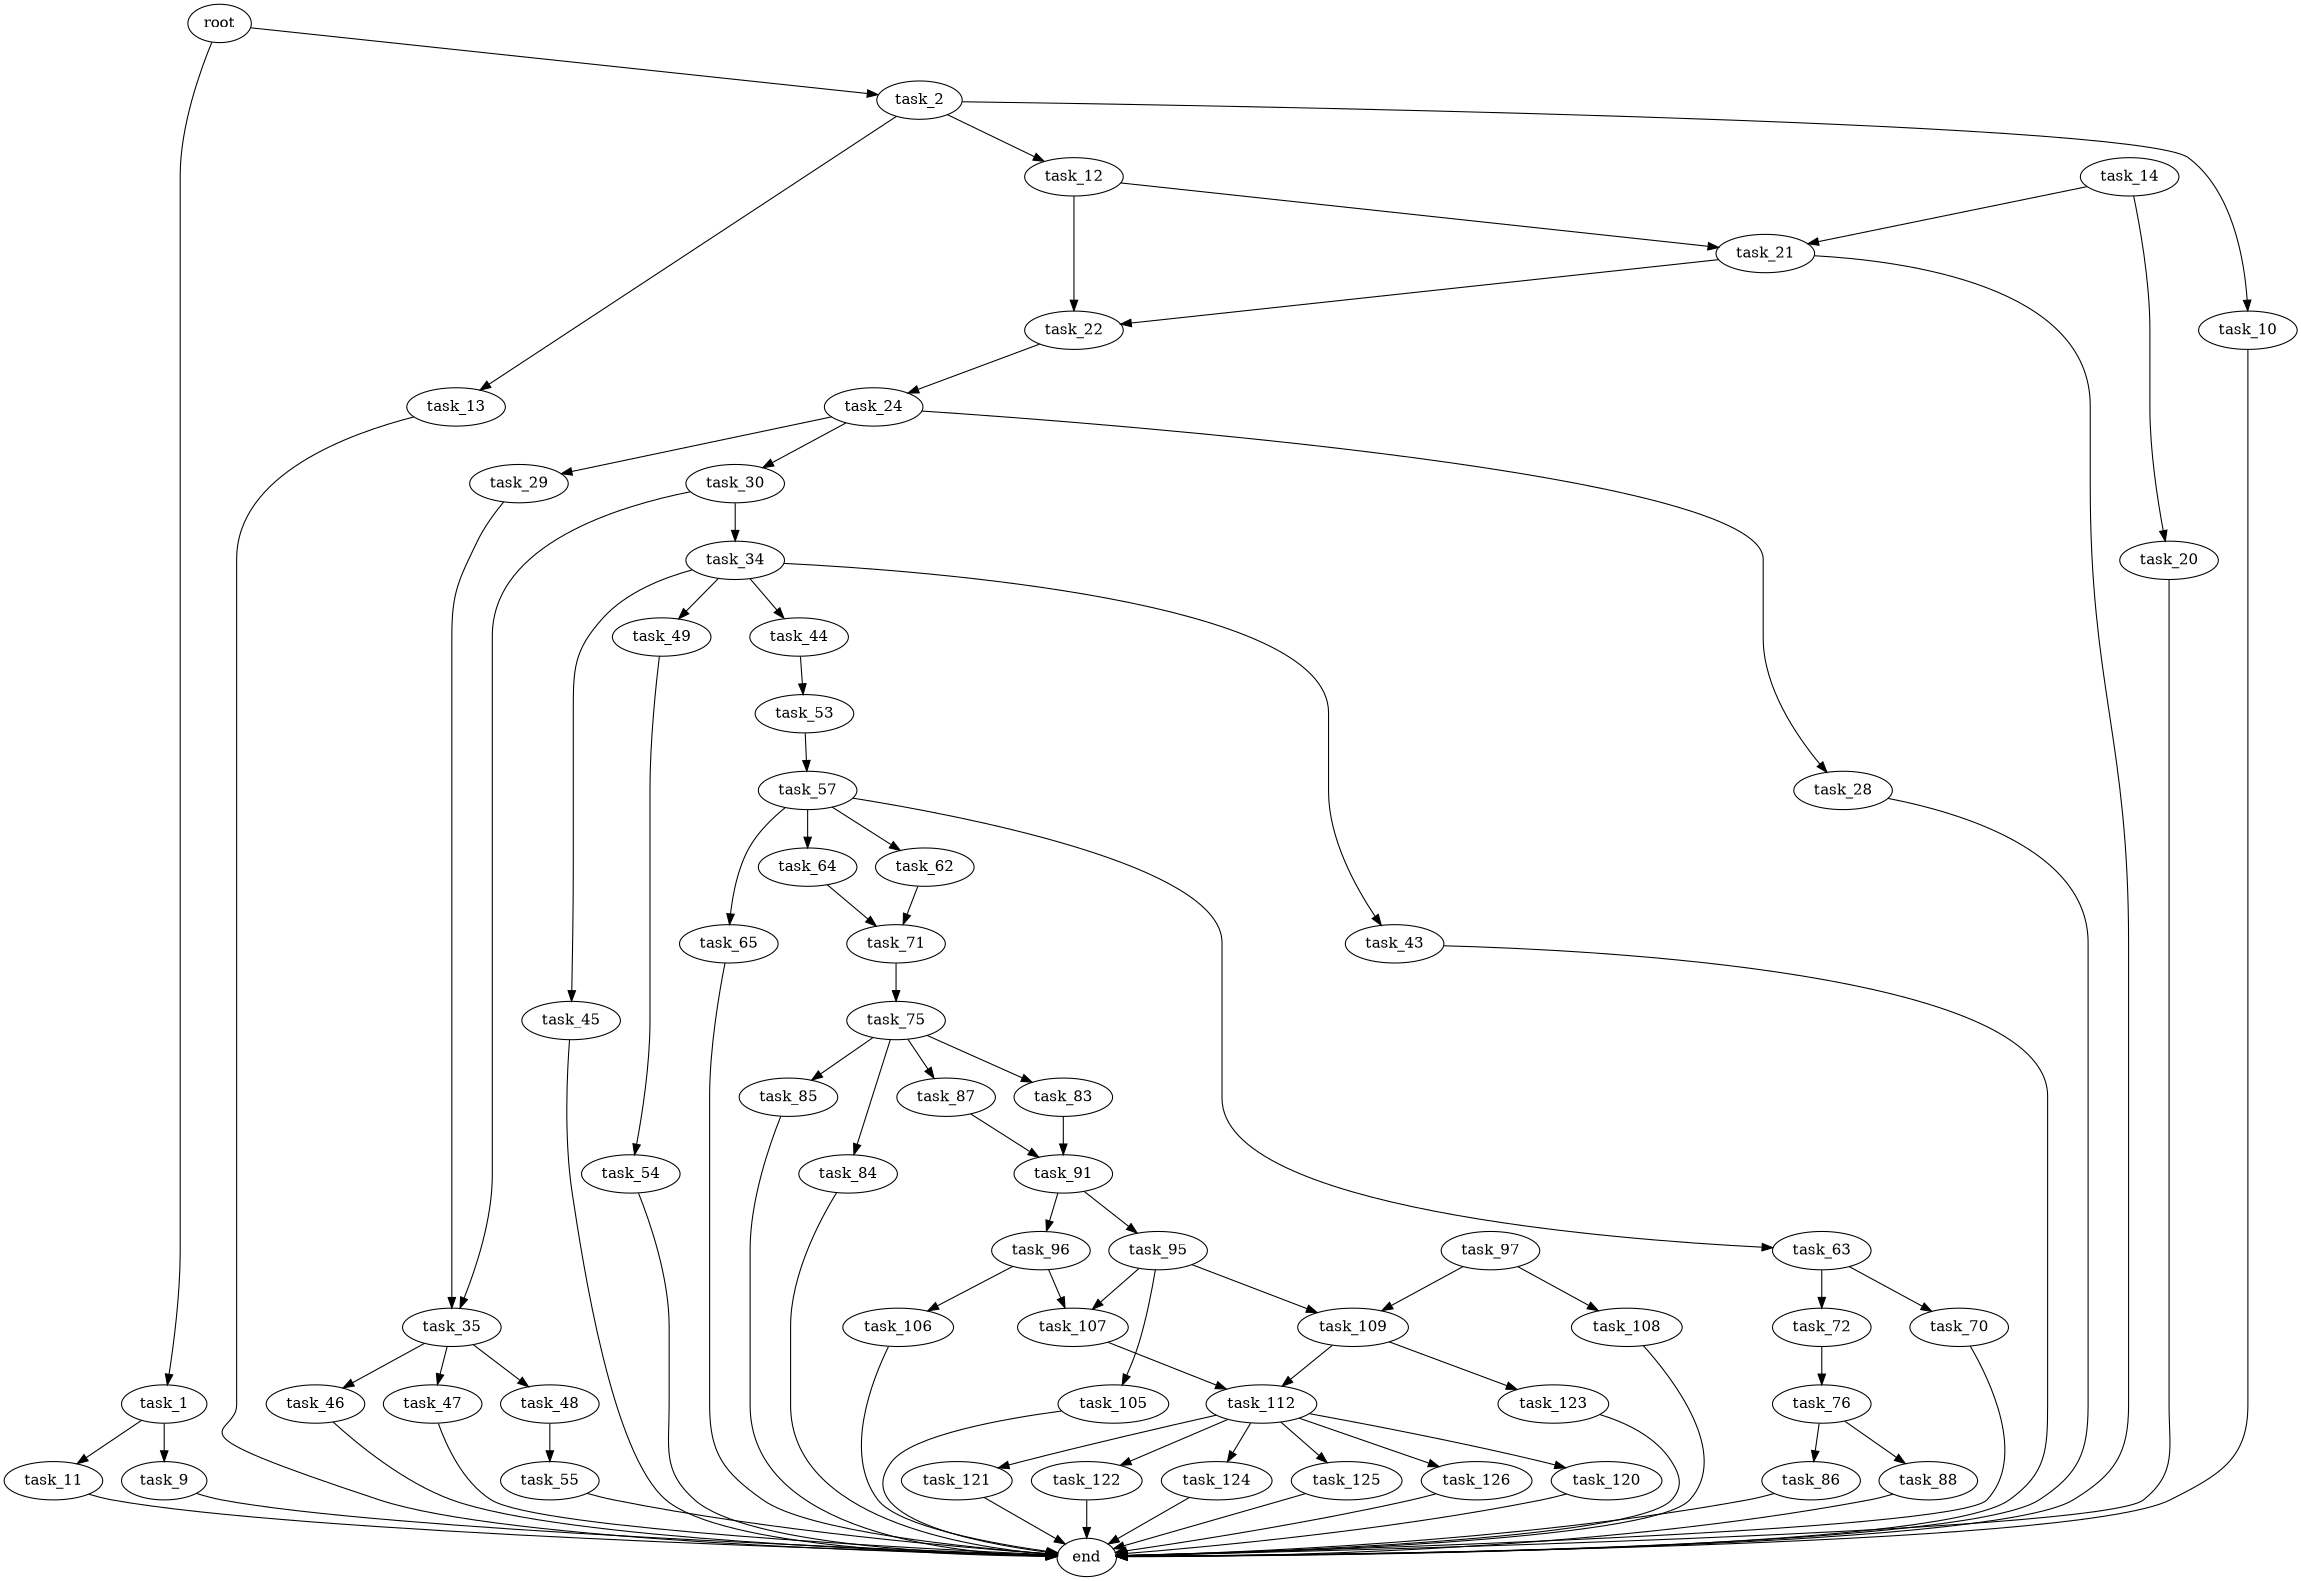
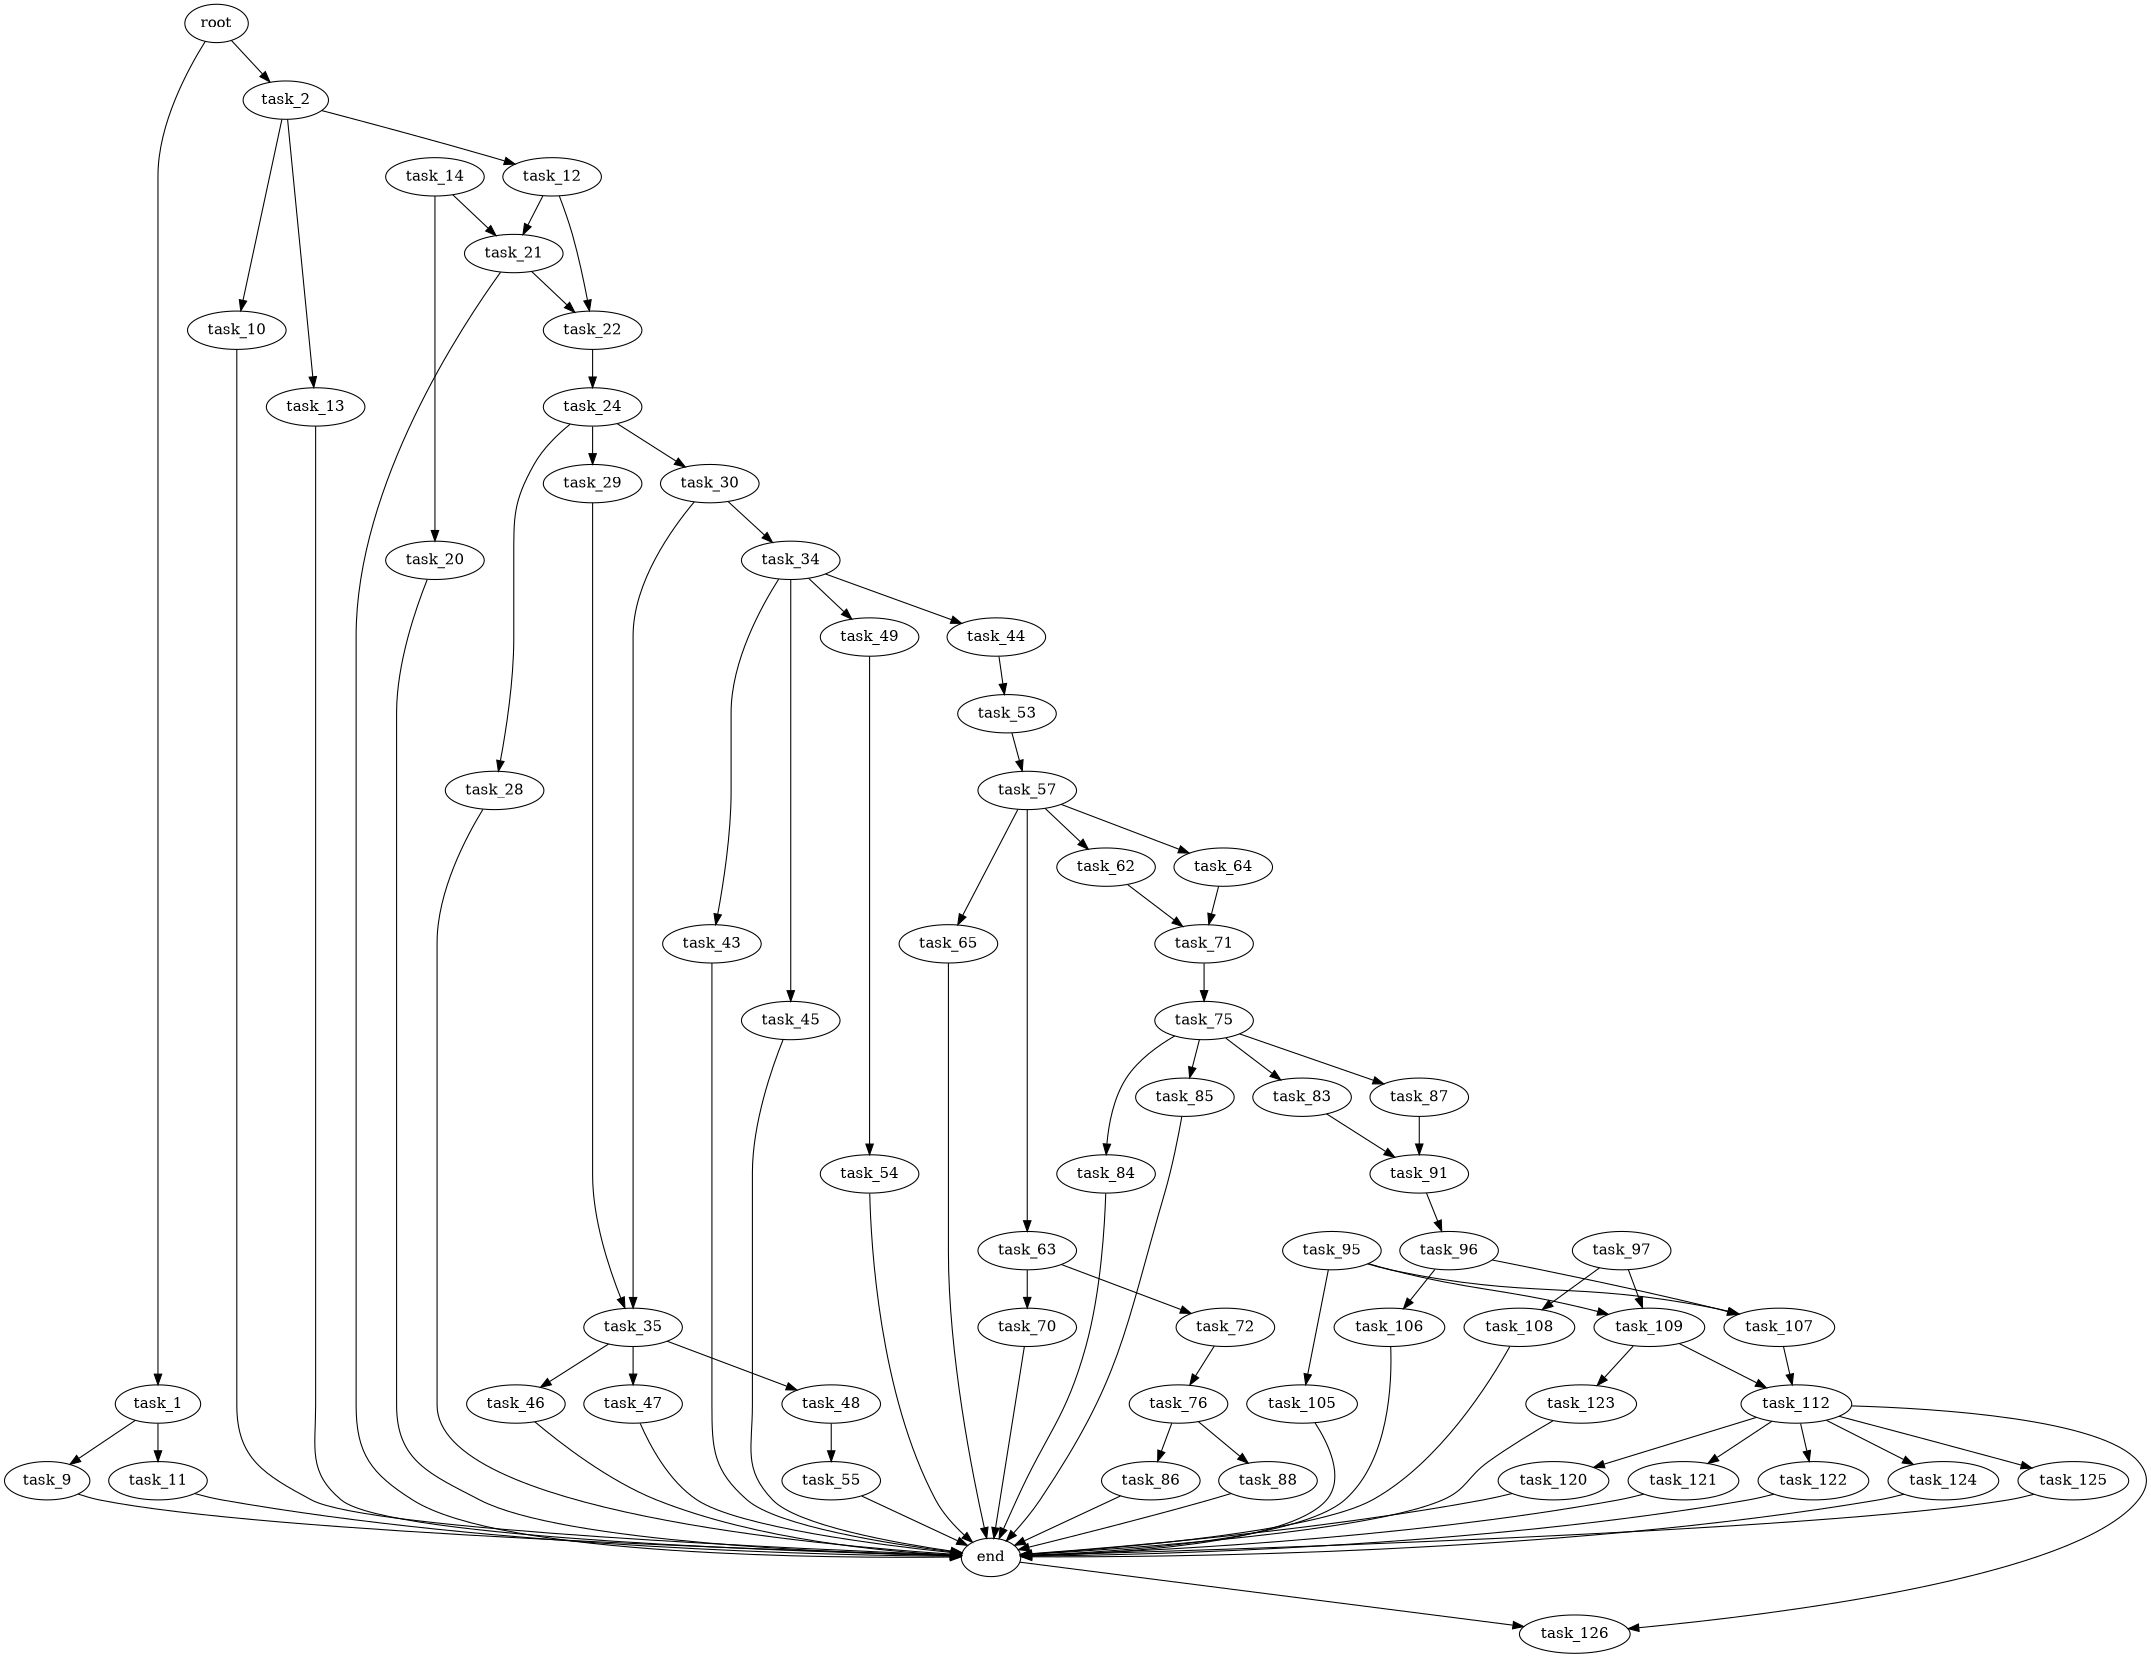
edge "task_91" -> "task_95": removed
edge "task_126" -> "end": reversed
